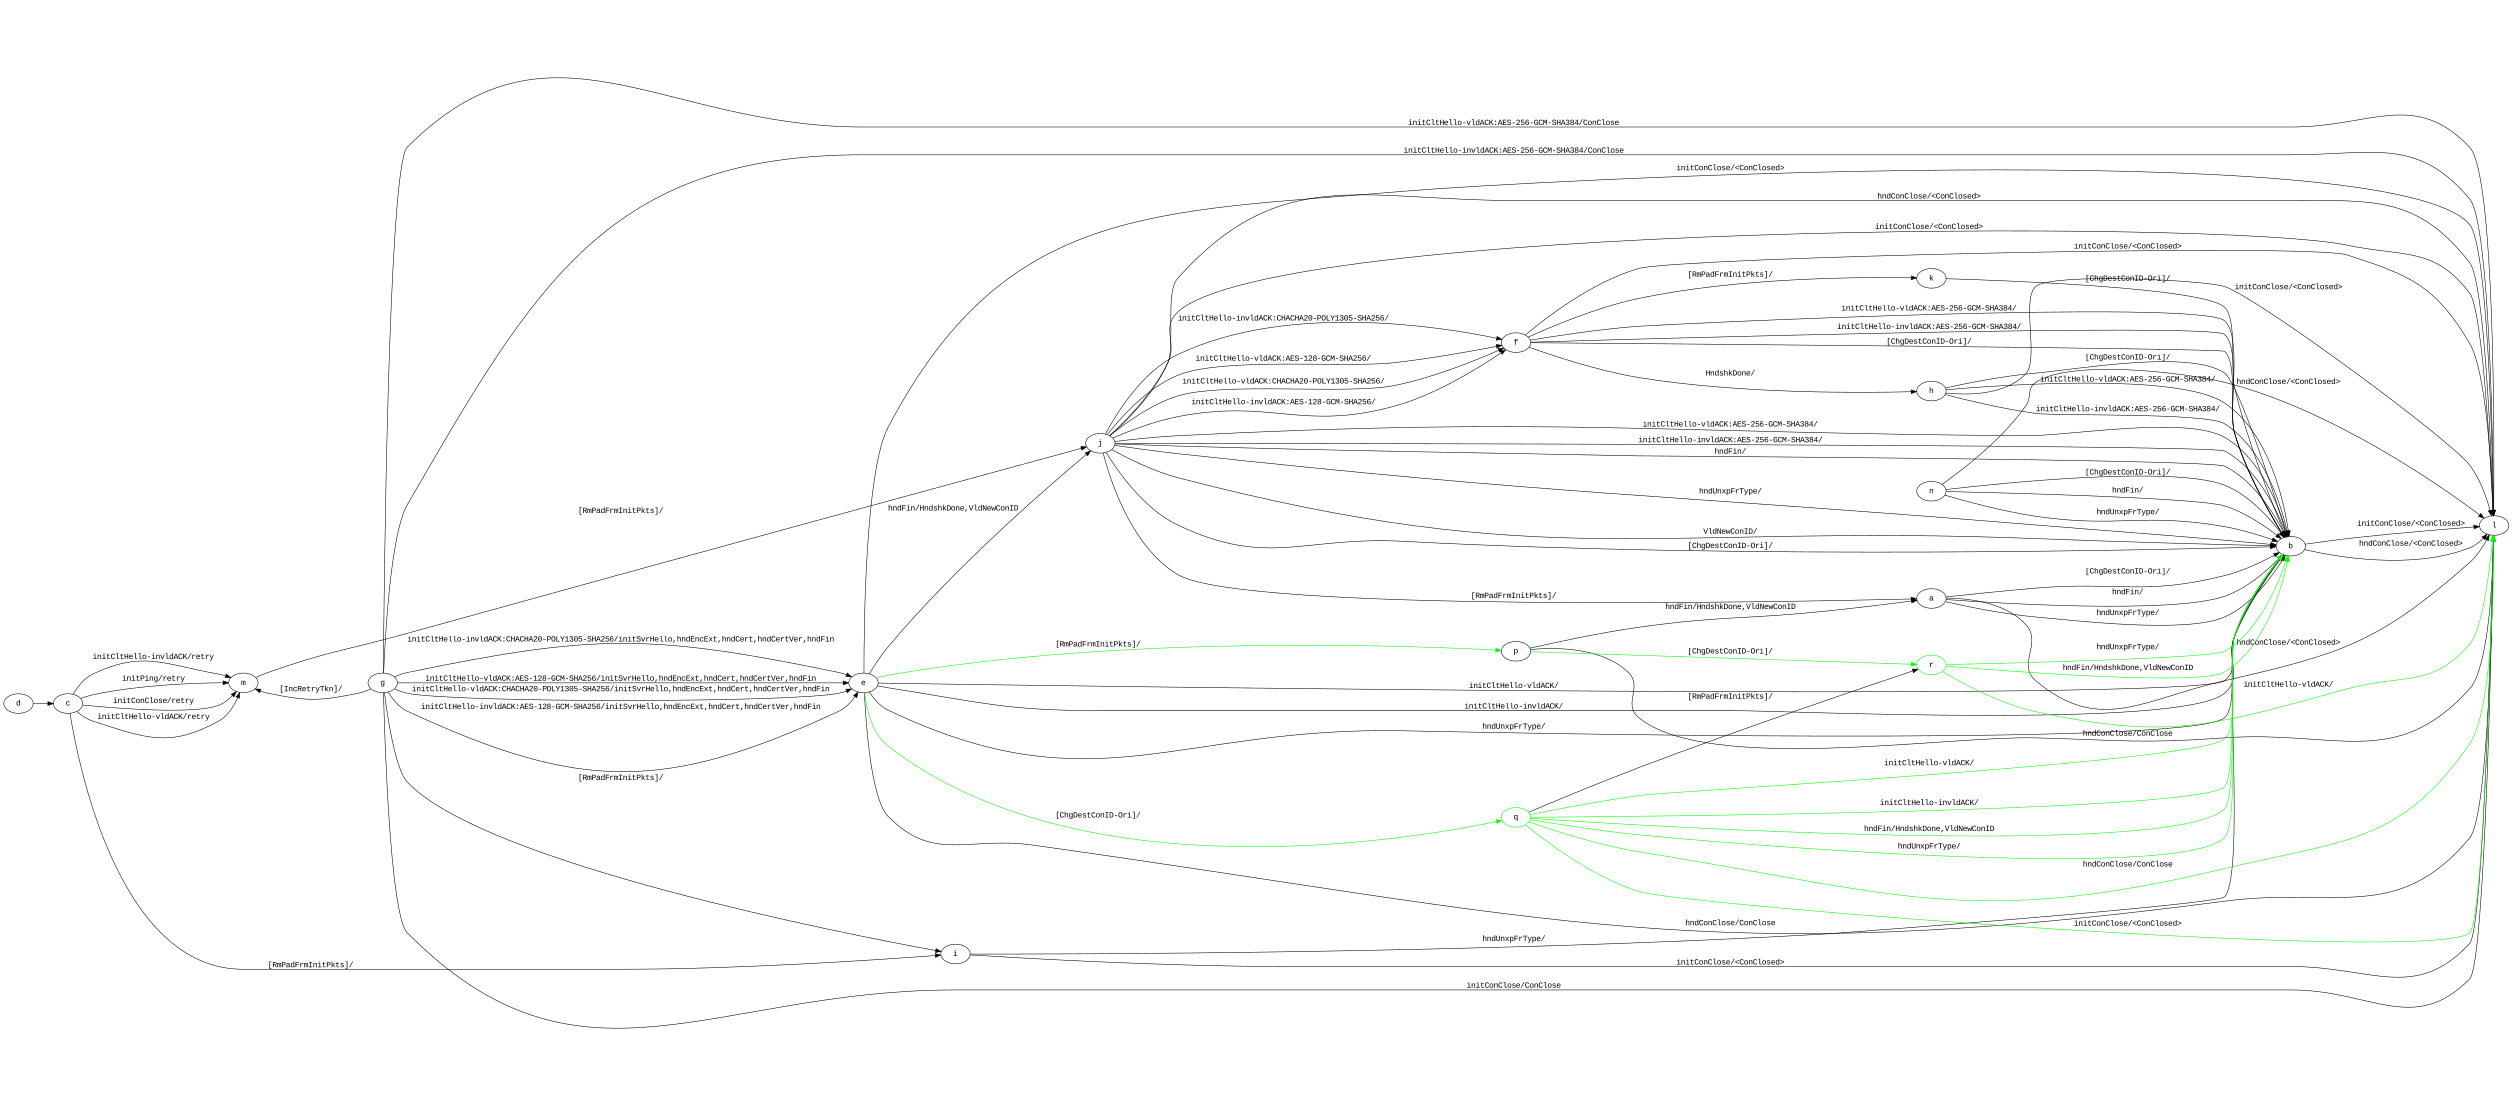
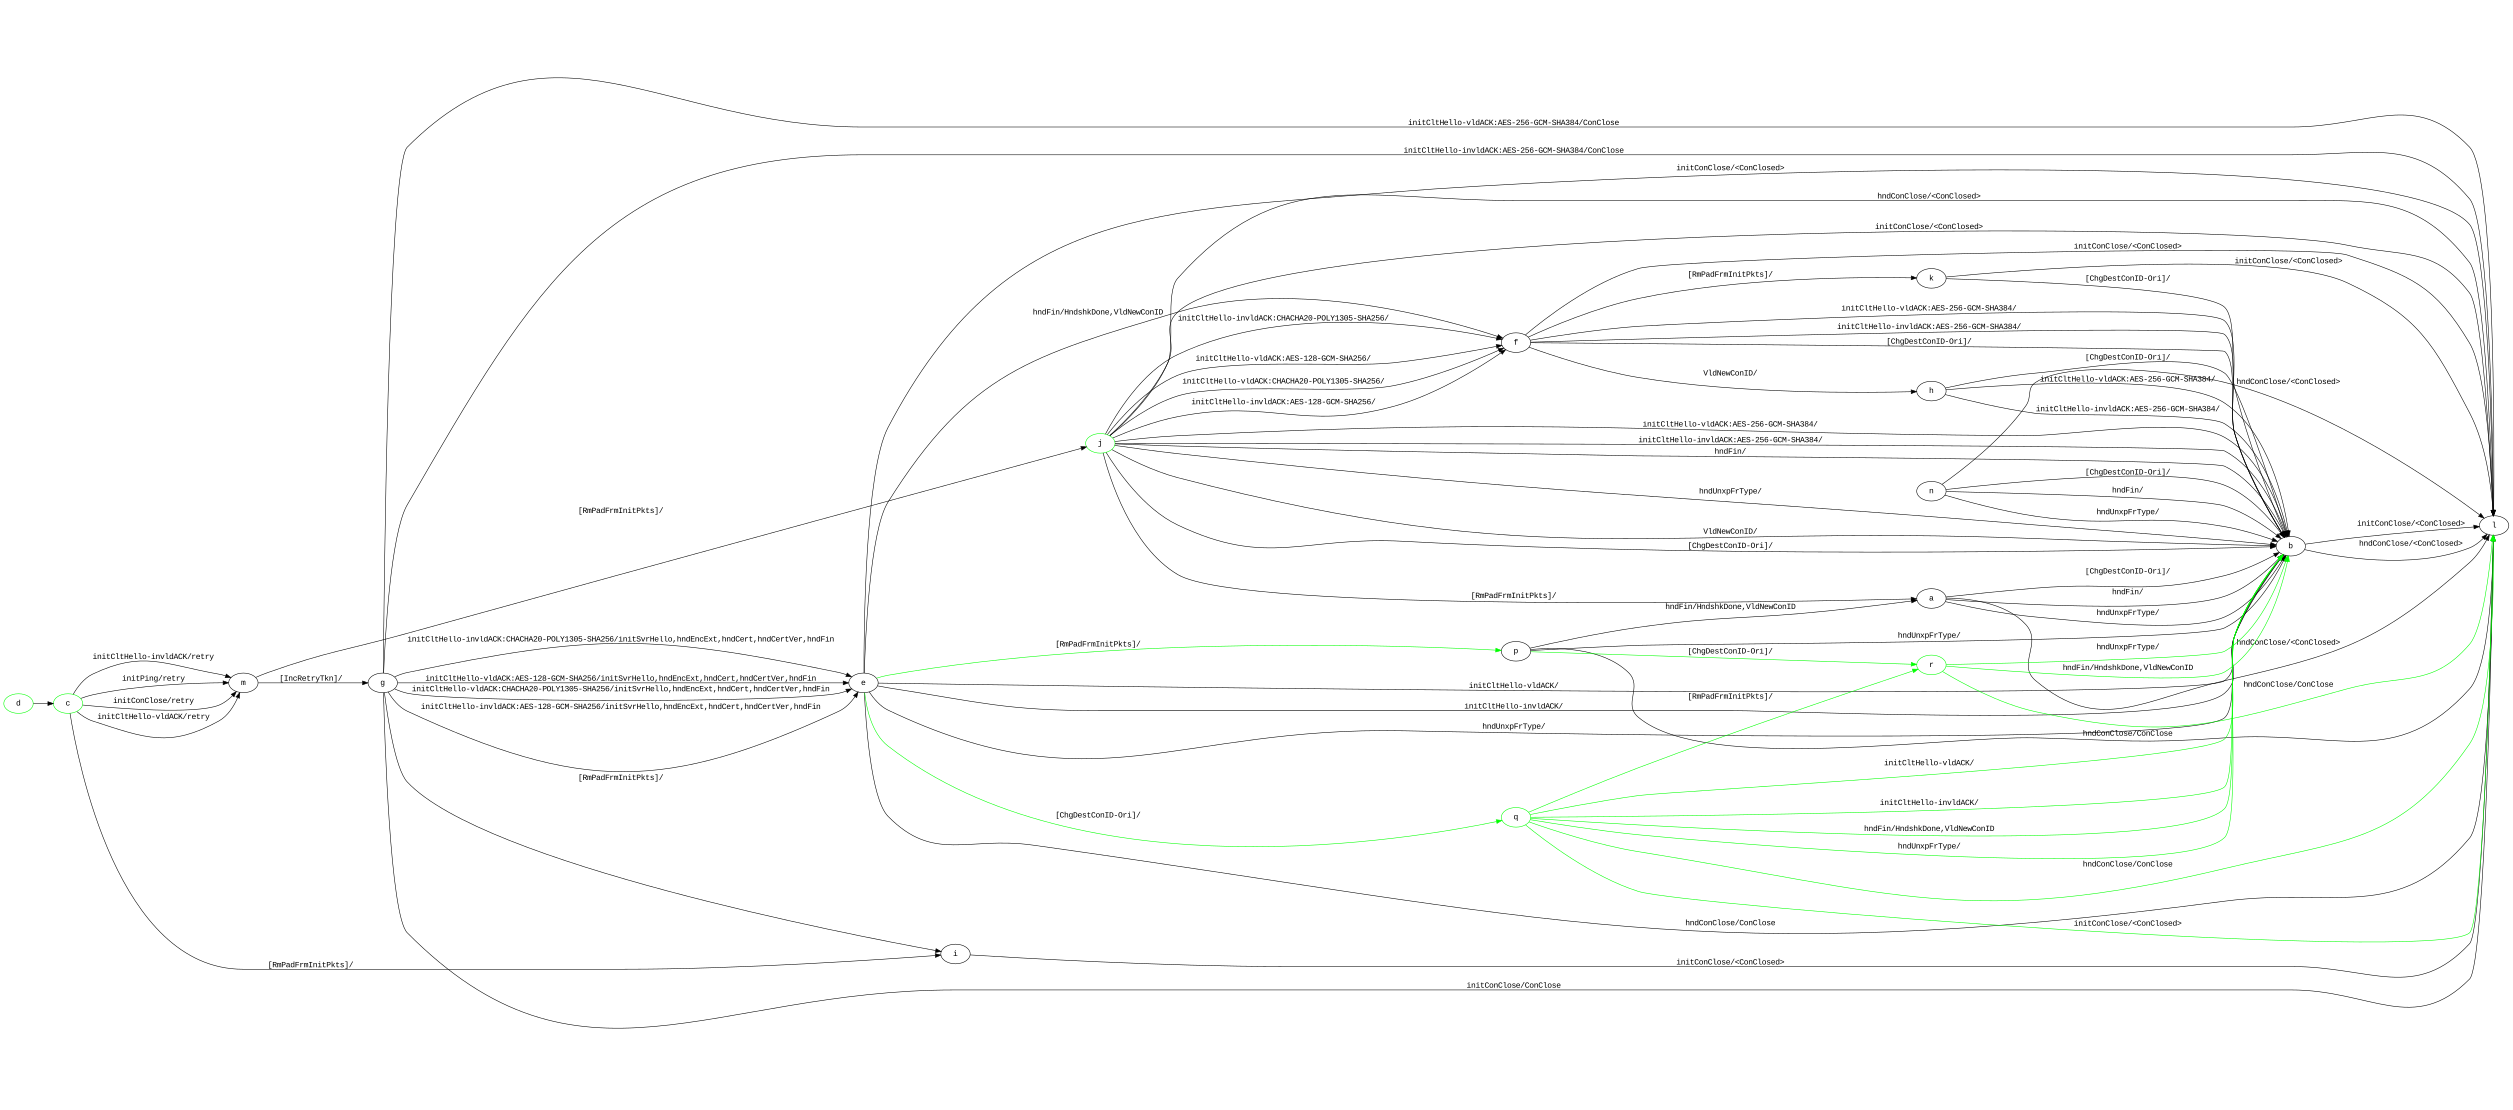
edge "h" -> "l": now "k" -> "l"
edge "f" -> "h": label "HndshkDone/ " -> "VldNewConID/ "
node "j": color black -> green
edge "e" -> "j": now "e" -> "f"
edge "r" -> "l": label "initCltHello-vldACK/ " -> "hndConClose/ConClose "
edge "g" -> "m": reversed
node "d": color black -> green
node "c": color black -> green
edge "q" -> "r": color black -> green
edge "i" -> "b": now "p" -> "b"
